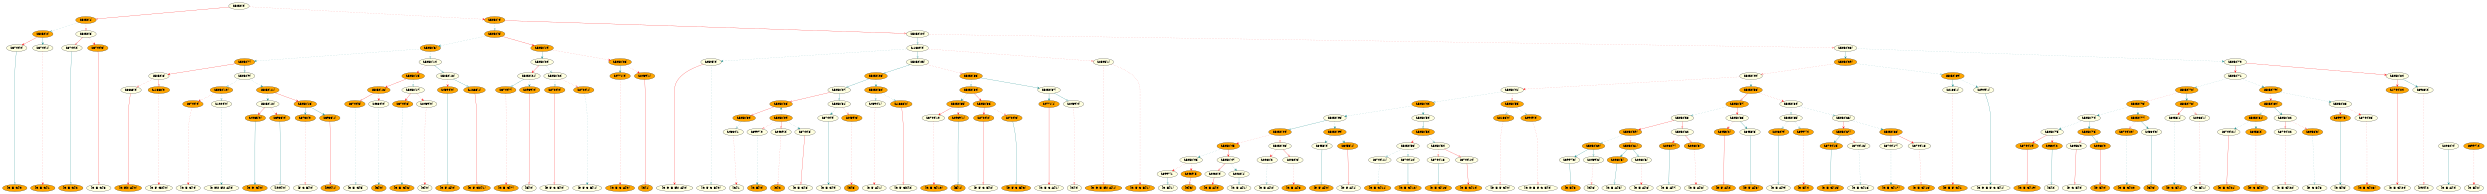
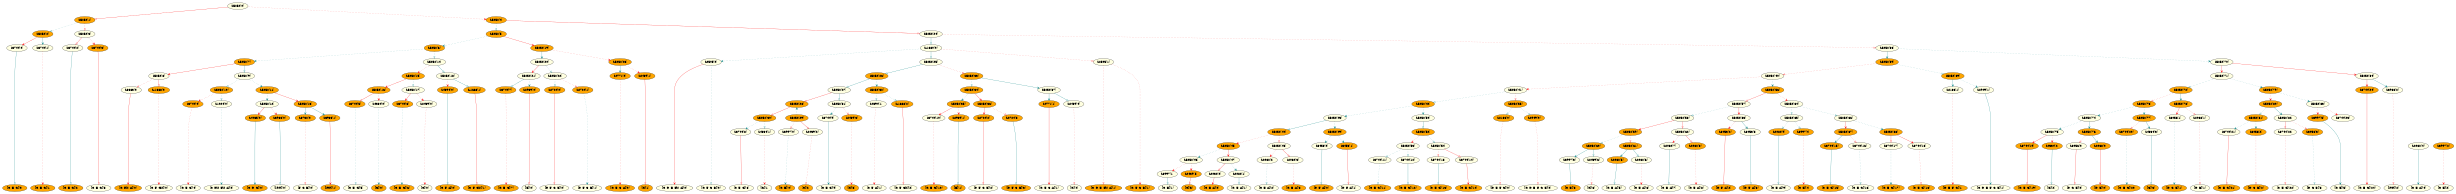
node "L1744(24)": label "L1744(24)" -> "L3744(24)"
node "L5252(57)": fillcolor orange -> lightyellow
edge "L5252(29)" -> "L3744(8)": now "L5252(30)" -> "L3744(8)"
node "L2082(7)": fillcolor orange -> lightyellow
node "[C  E  G](23)": removed
